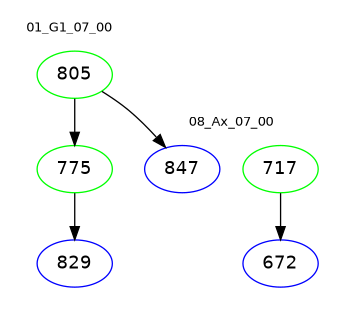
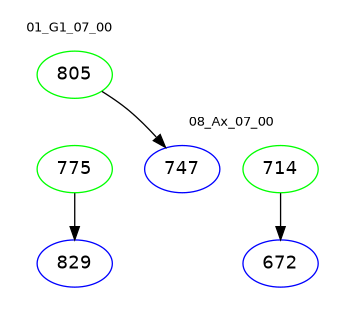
edge "805" -> "775": removed
node "847": label "847" -> "747"
node "717": label "717" -> "714"
